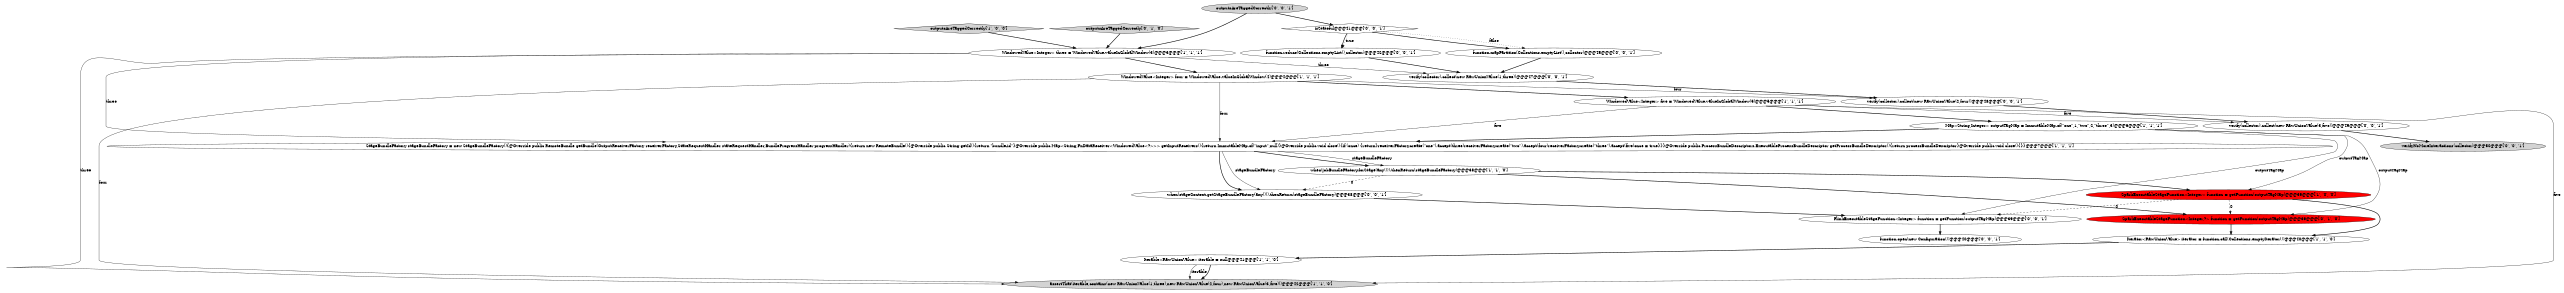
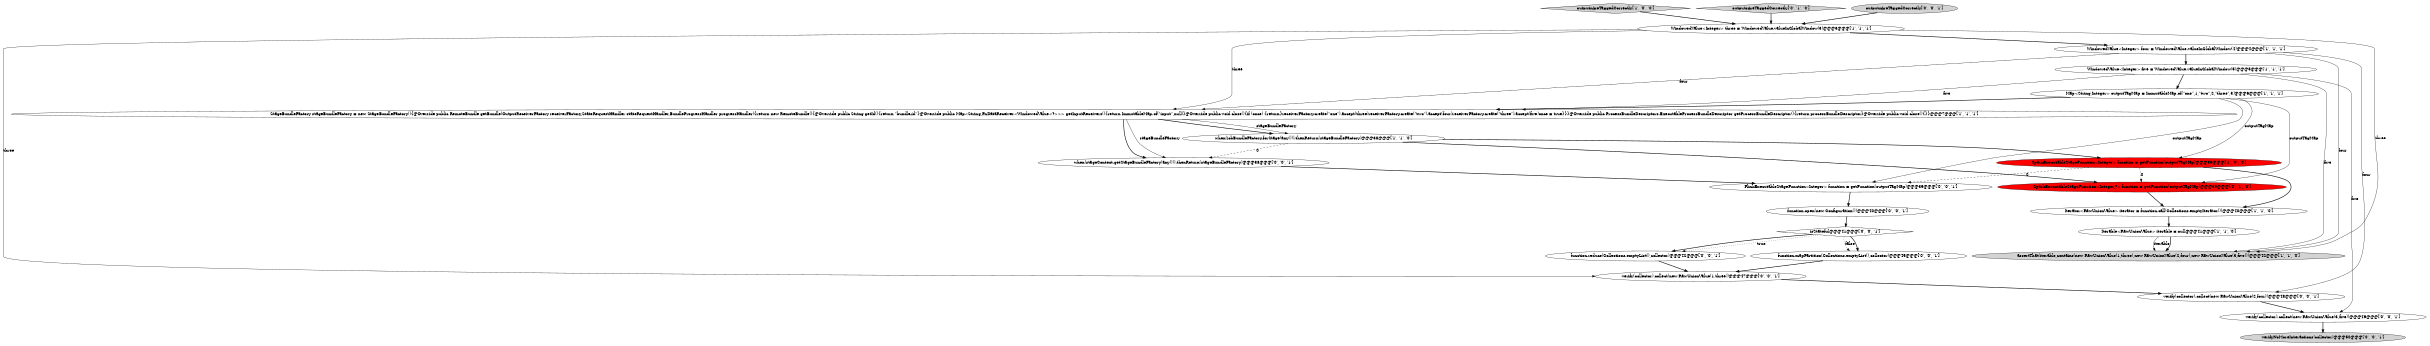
edge "outputsAreTaggedCorrectly['0', '0', '1']" -> "isStateful@@@41@@@['0', '0', '1']": now "function.open(new Configuration())@@@40@@@['0', '0', '1']" -> "isStateful@@@41@@@['0', '0', '1']"
